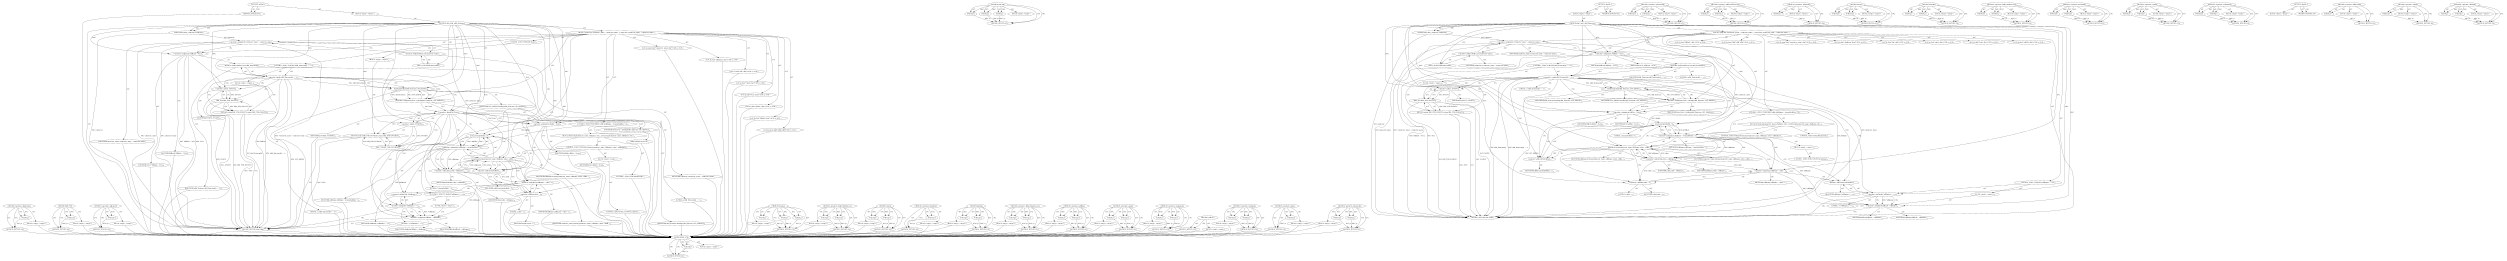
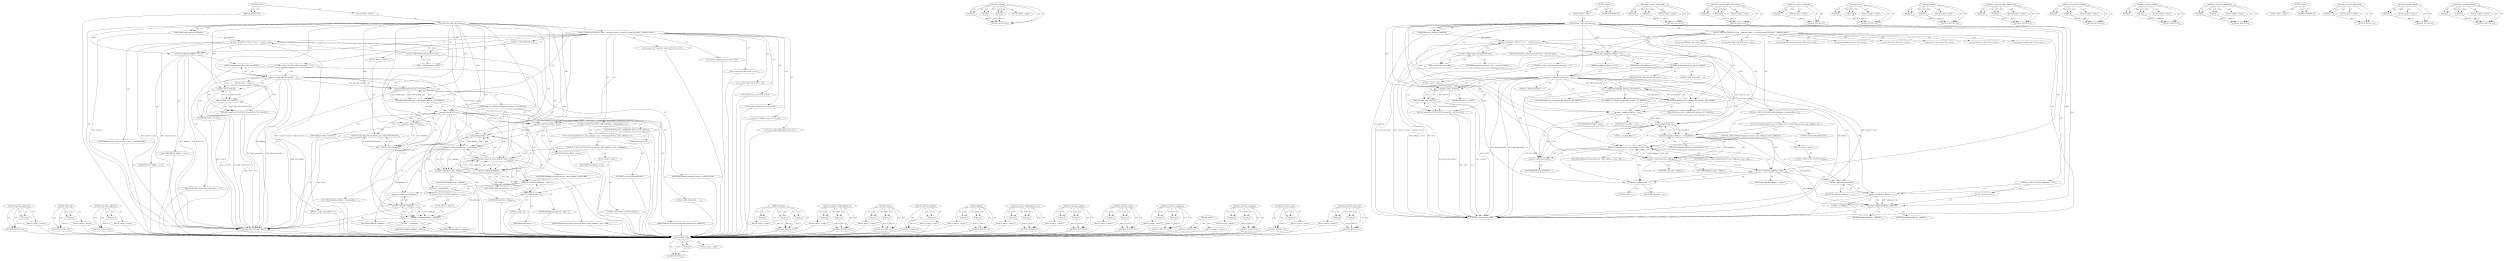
edge "(<operator>.minus,-ENOMEM)" -> "(RETURN,return ERR_PTR(-ENOMEM);,return ERR_PTR(-ENOMEM);)": now "(<operator>.minus,-ENOMEM)" -> "(IDENTIFIER,ENOMEM,-ENOMEM)"
